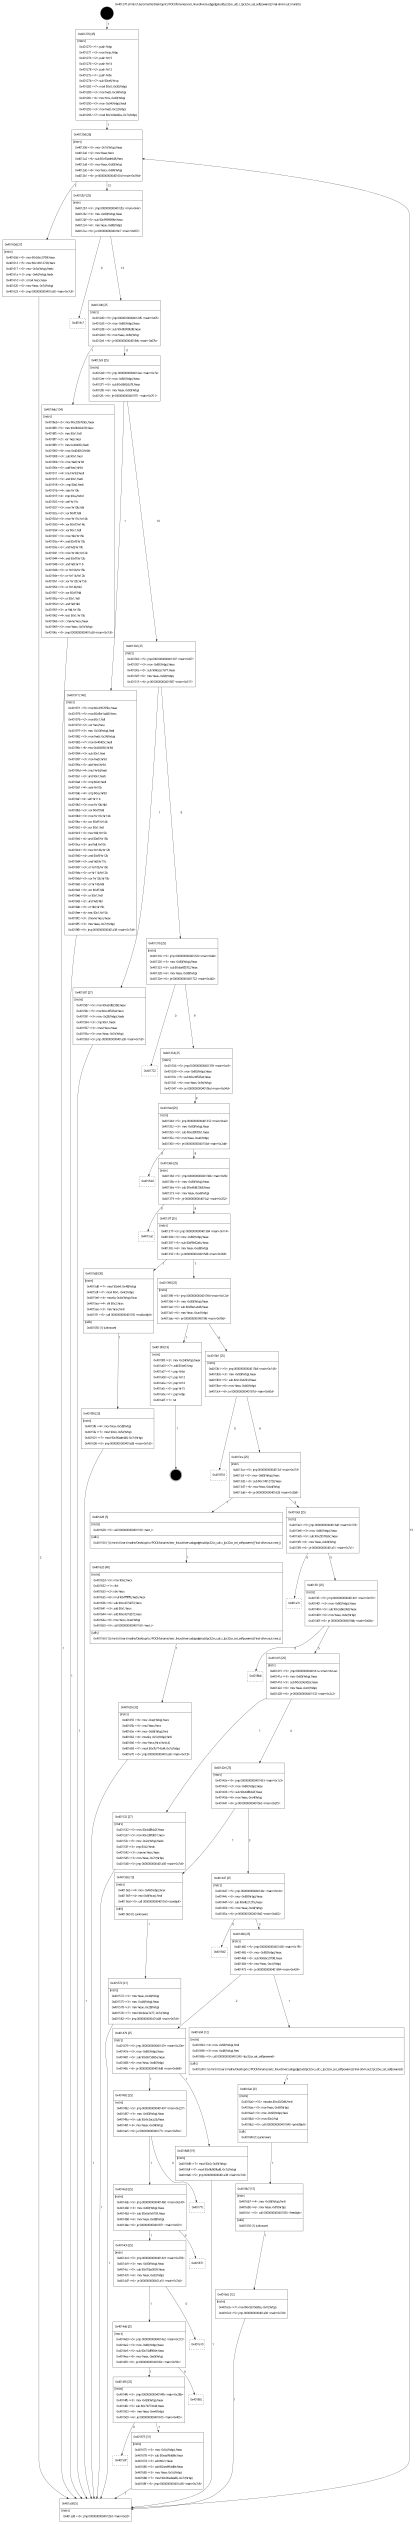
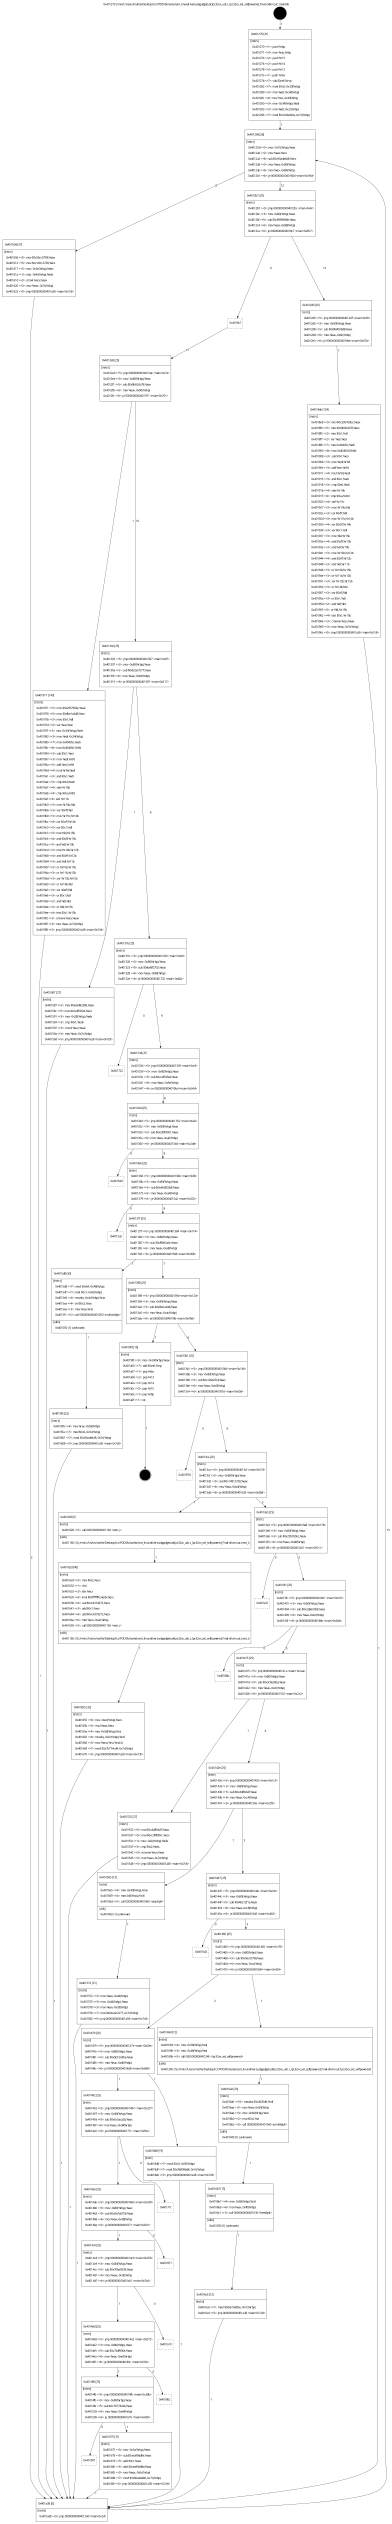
edge "0x4012d0 [25]" -> "0x4012e9 [25]": now "0x4018c7" -> "0x4012e9 [25]"
